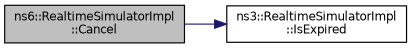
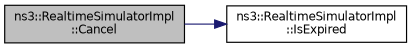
node "ns6::RealtimeSimulatorImpl ::Cancel": label "ns6::RealtimeSimulatorImpl ::Cancel" -> "ns3::RealtimeSimulatorImpl ::Cancel"
